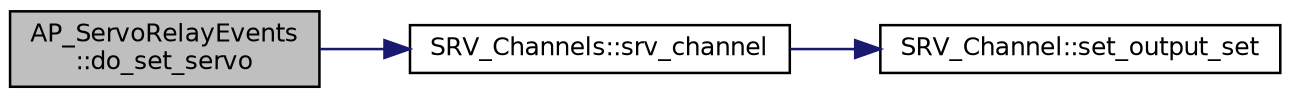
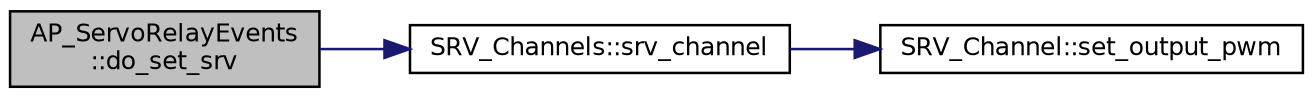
node "AP_ServoRelayEvents ::do_set_servo": label "AP_ServoRelayEvents ::do_set_servo" -> "AP_ServoRelayEvents ::do_set_srv"
node "SRV_Channel::set_output_set": label "SRV_Channel::set_output_set" -> "SRV_Channel::set_output_pwm"
